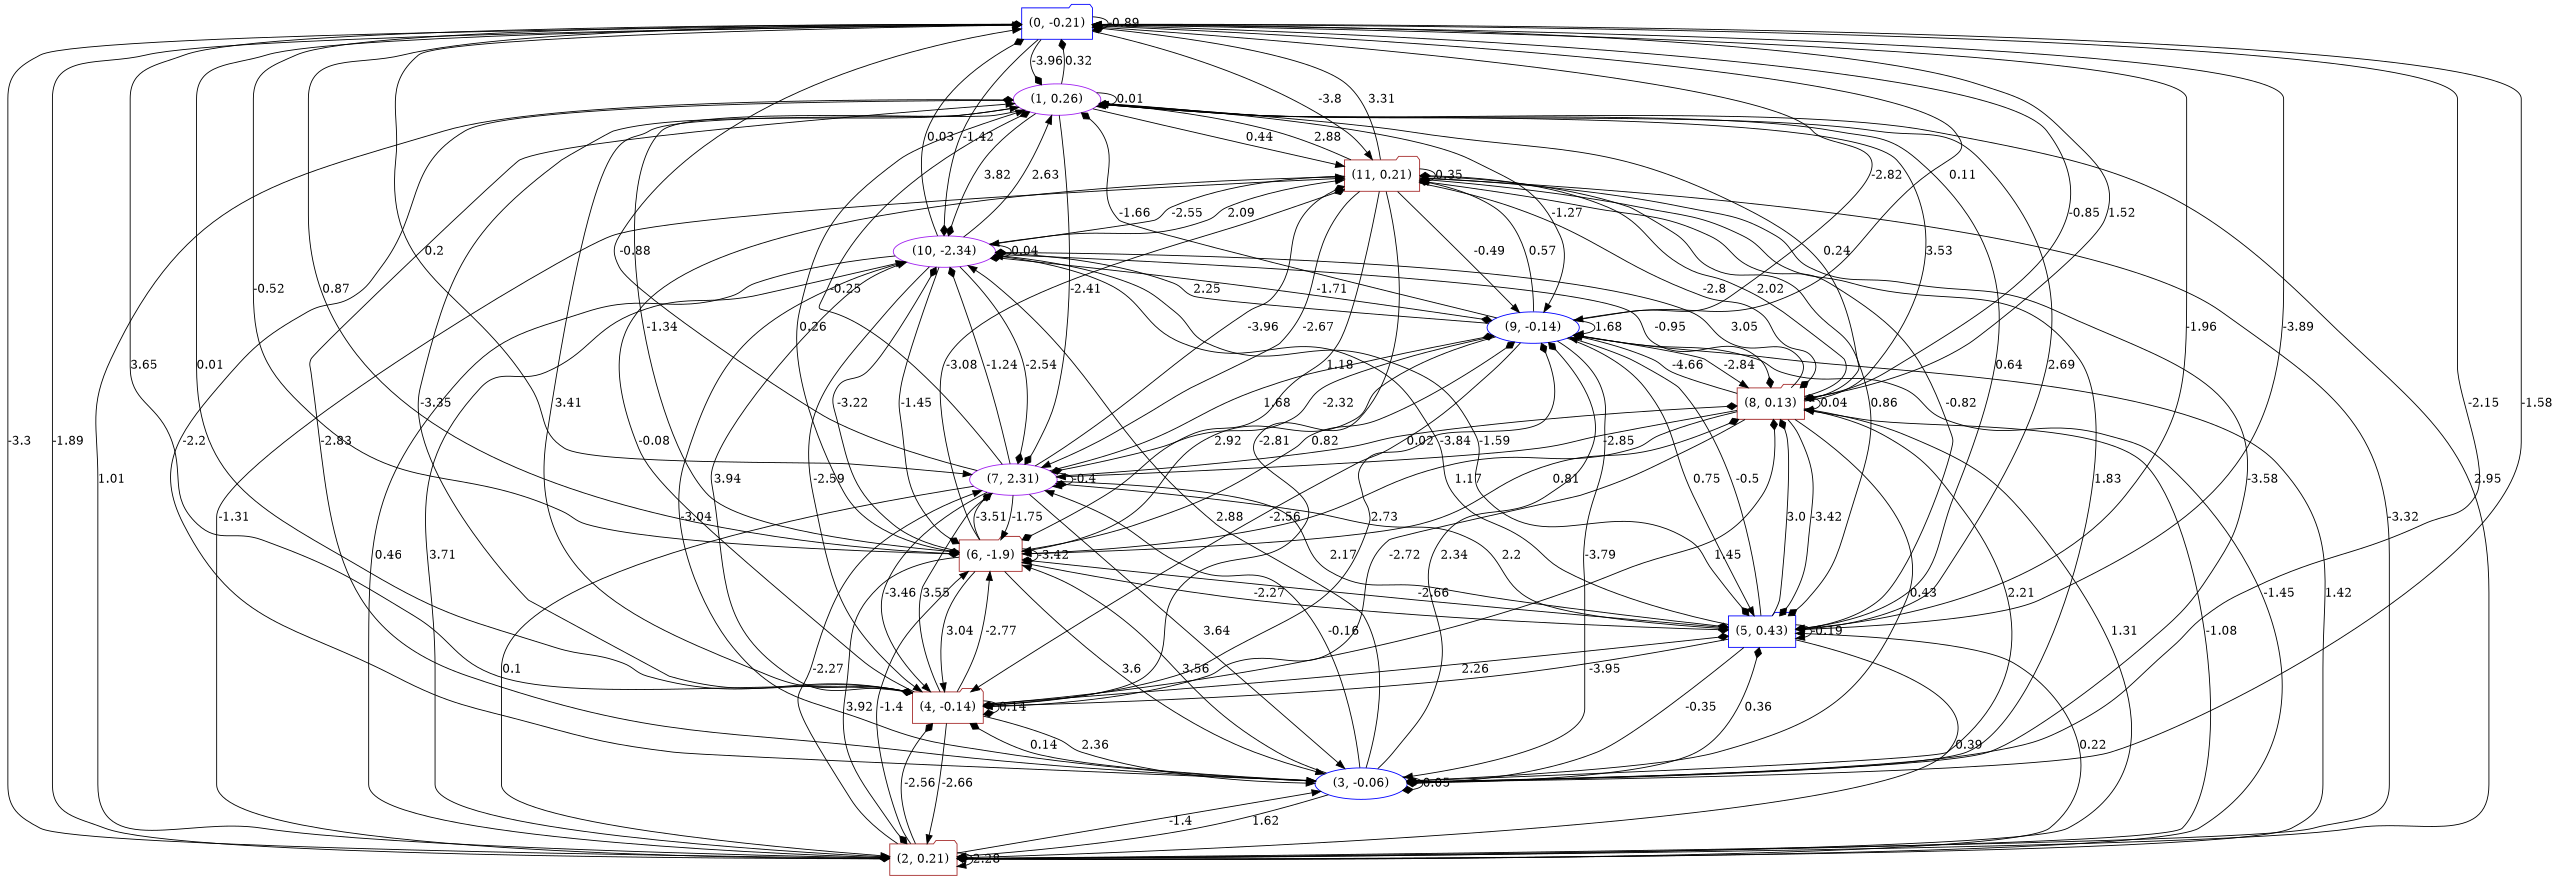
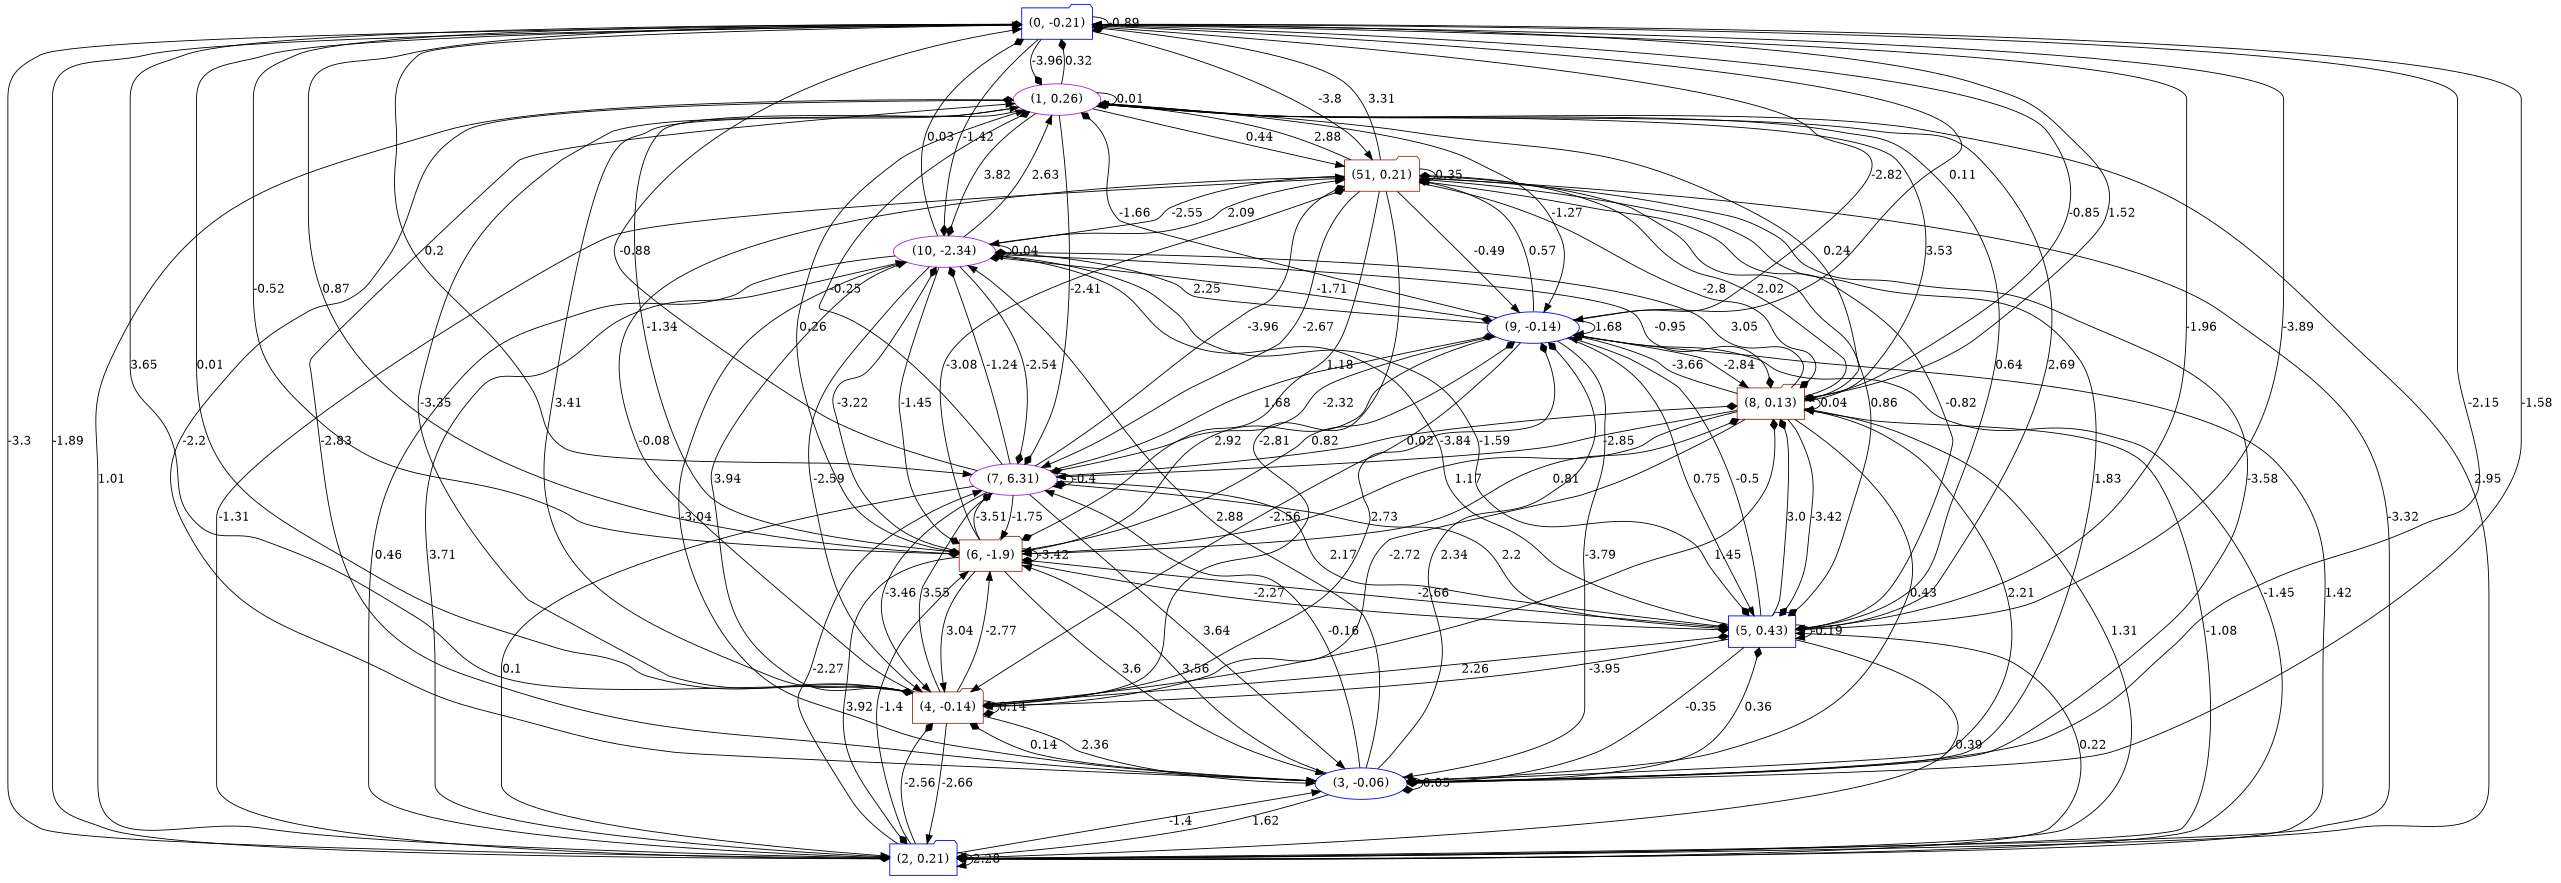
node "(11, 0.21)": label "(11, 0.21)" -> "(51, 0.21)"
edge "(8, 0.13)" -> "(9, -0.14)": label "-4.66" -> "-3.66"
node "(7, 2.31)": label "(7, 2.31)" -> "(7, 6.31)"
node "(2, 0.21)": color brown -> blue
